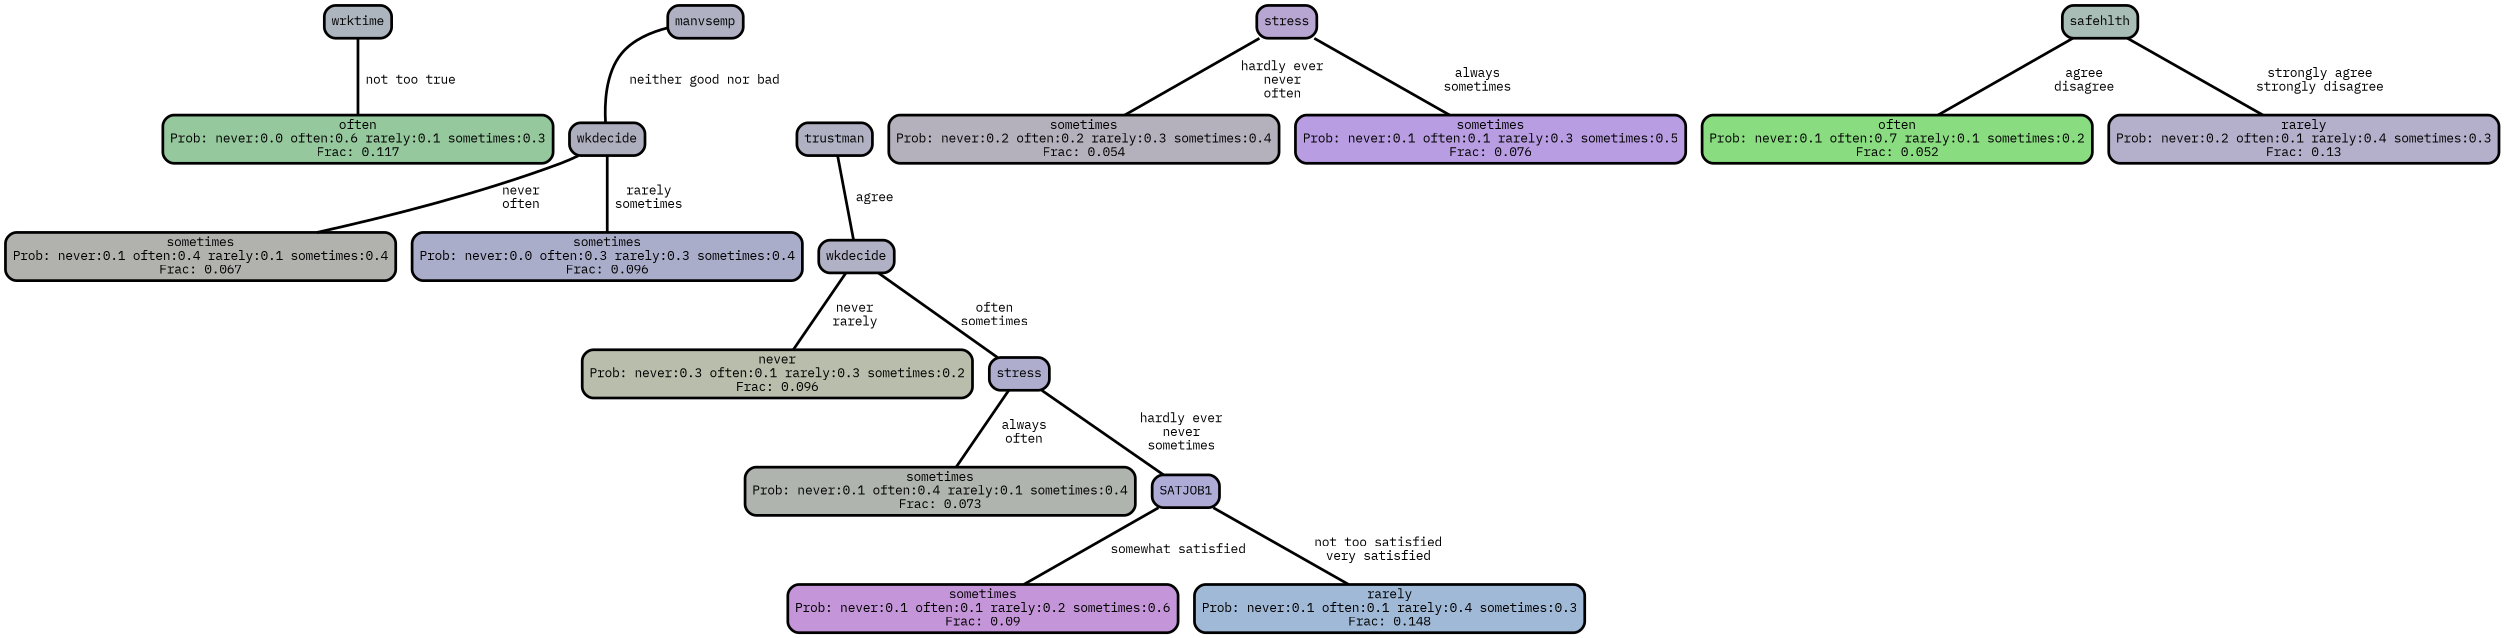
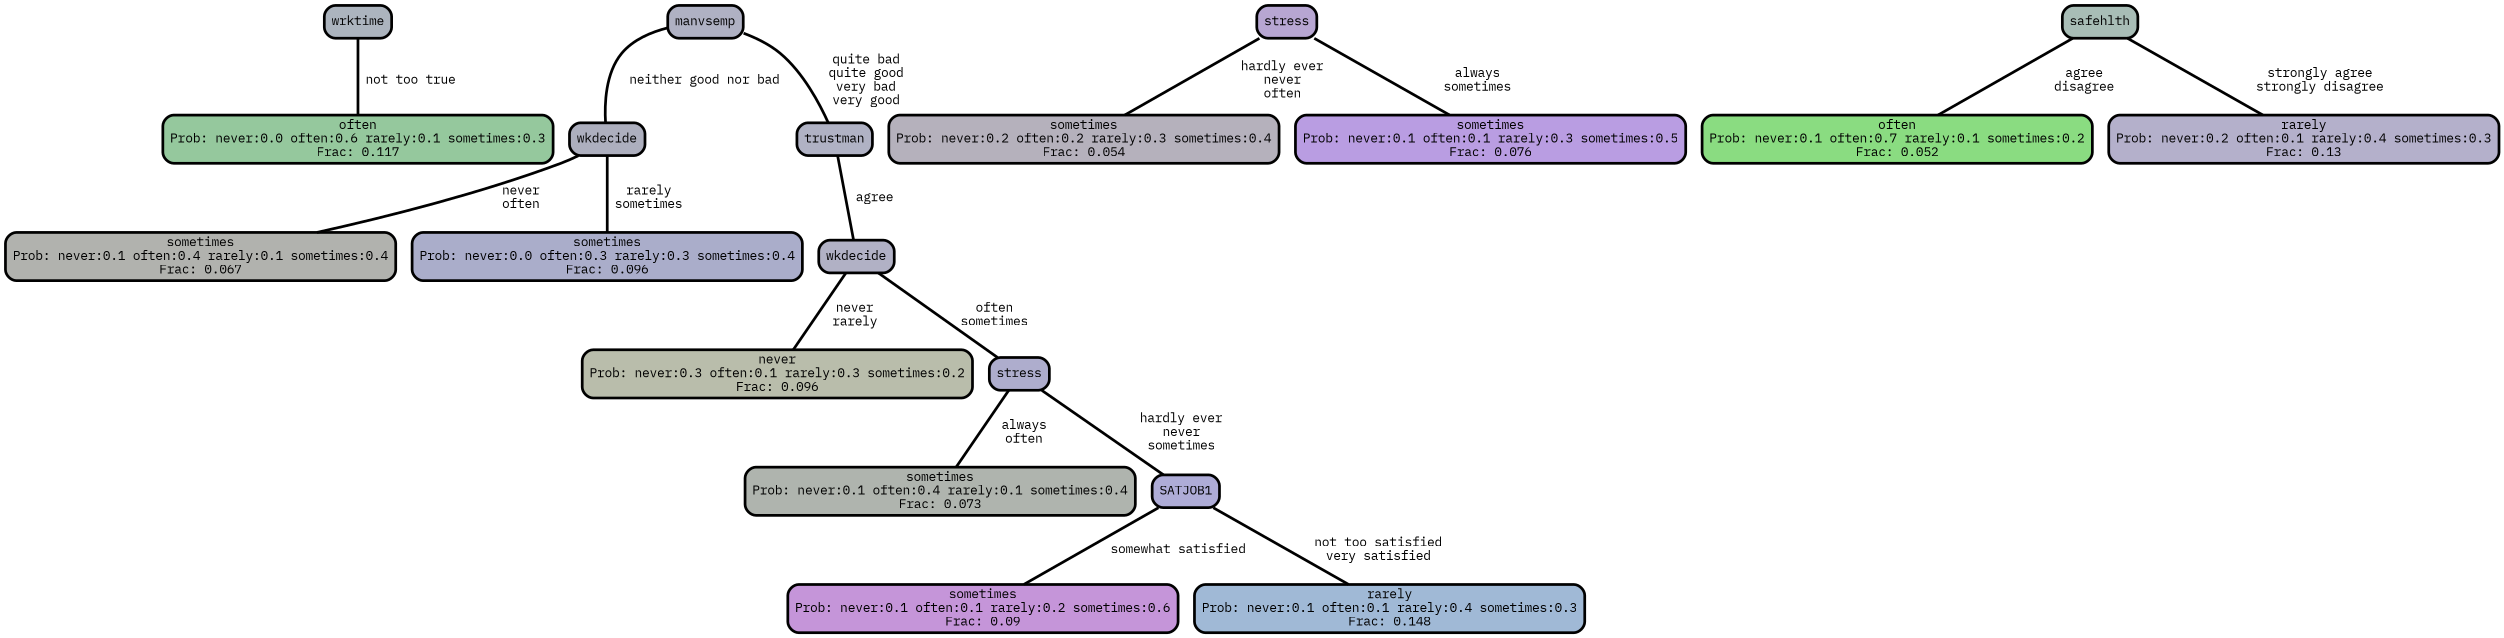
edge "manvsemp" -- "trustman": added, label "quite bad quite good very bad very good"
